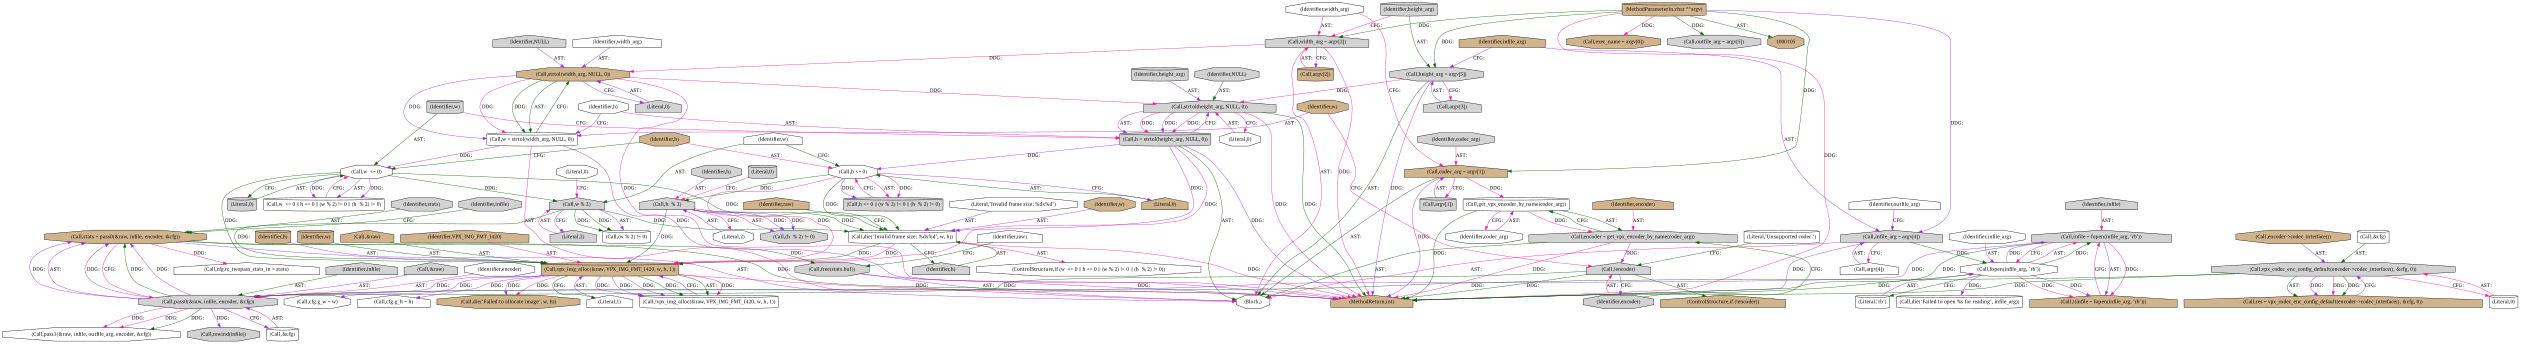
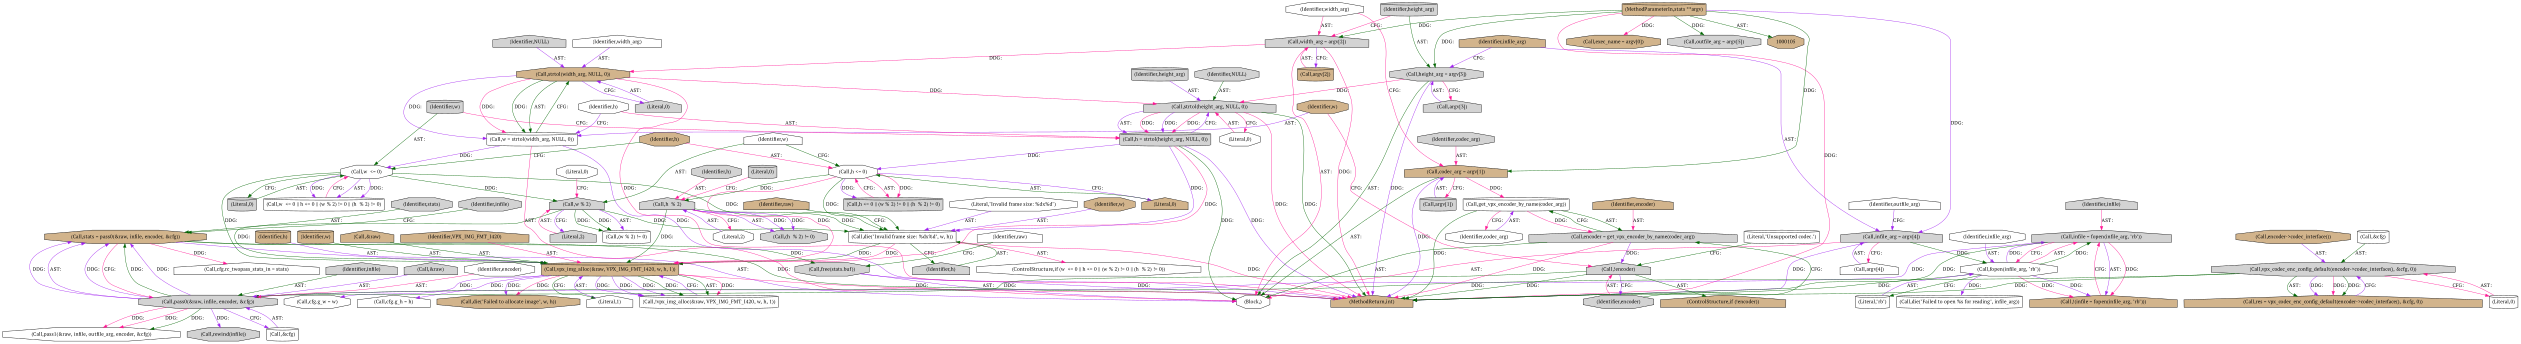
node "(MethodParameterIn,char **argv)": label "(MethodParameterIn,char **argv)" -> "(MethodParameterIn,stats **argv)"
edge "(Call,h = strtol(height_arg, NULL, 0))" -> "(Block,)": label "AST: " -> "DDG: "
edge "(Call,vpx_img_alloc(&raw, VPX_IMG_FMT_I420, w, h, 1))" -> "(Call,pass0(&raw, infile, encoder, &cfg))": removed, label "DDG:"
